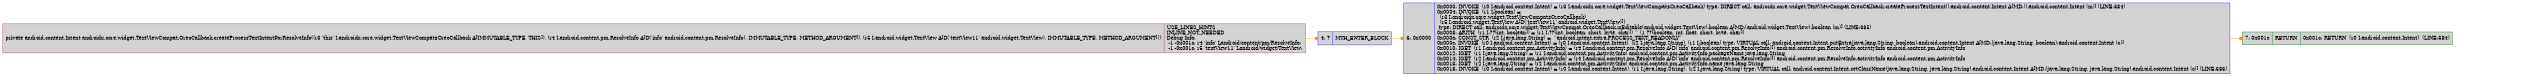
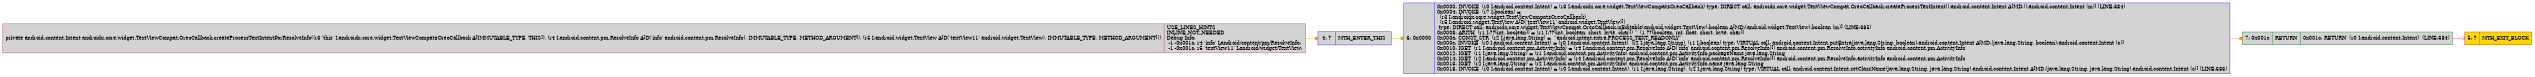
node "6: 0x0000": text "0x0004: INVOKE  (r1 I:boolean) =" -> "0x0004: INVOKE  (r7 I:boolean) ="
node "4: ?": text "MTH_ENTER_BLOCK" -> "MTH_ENTER_THIS"
node "5: ?": added
